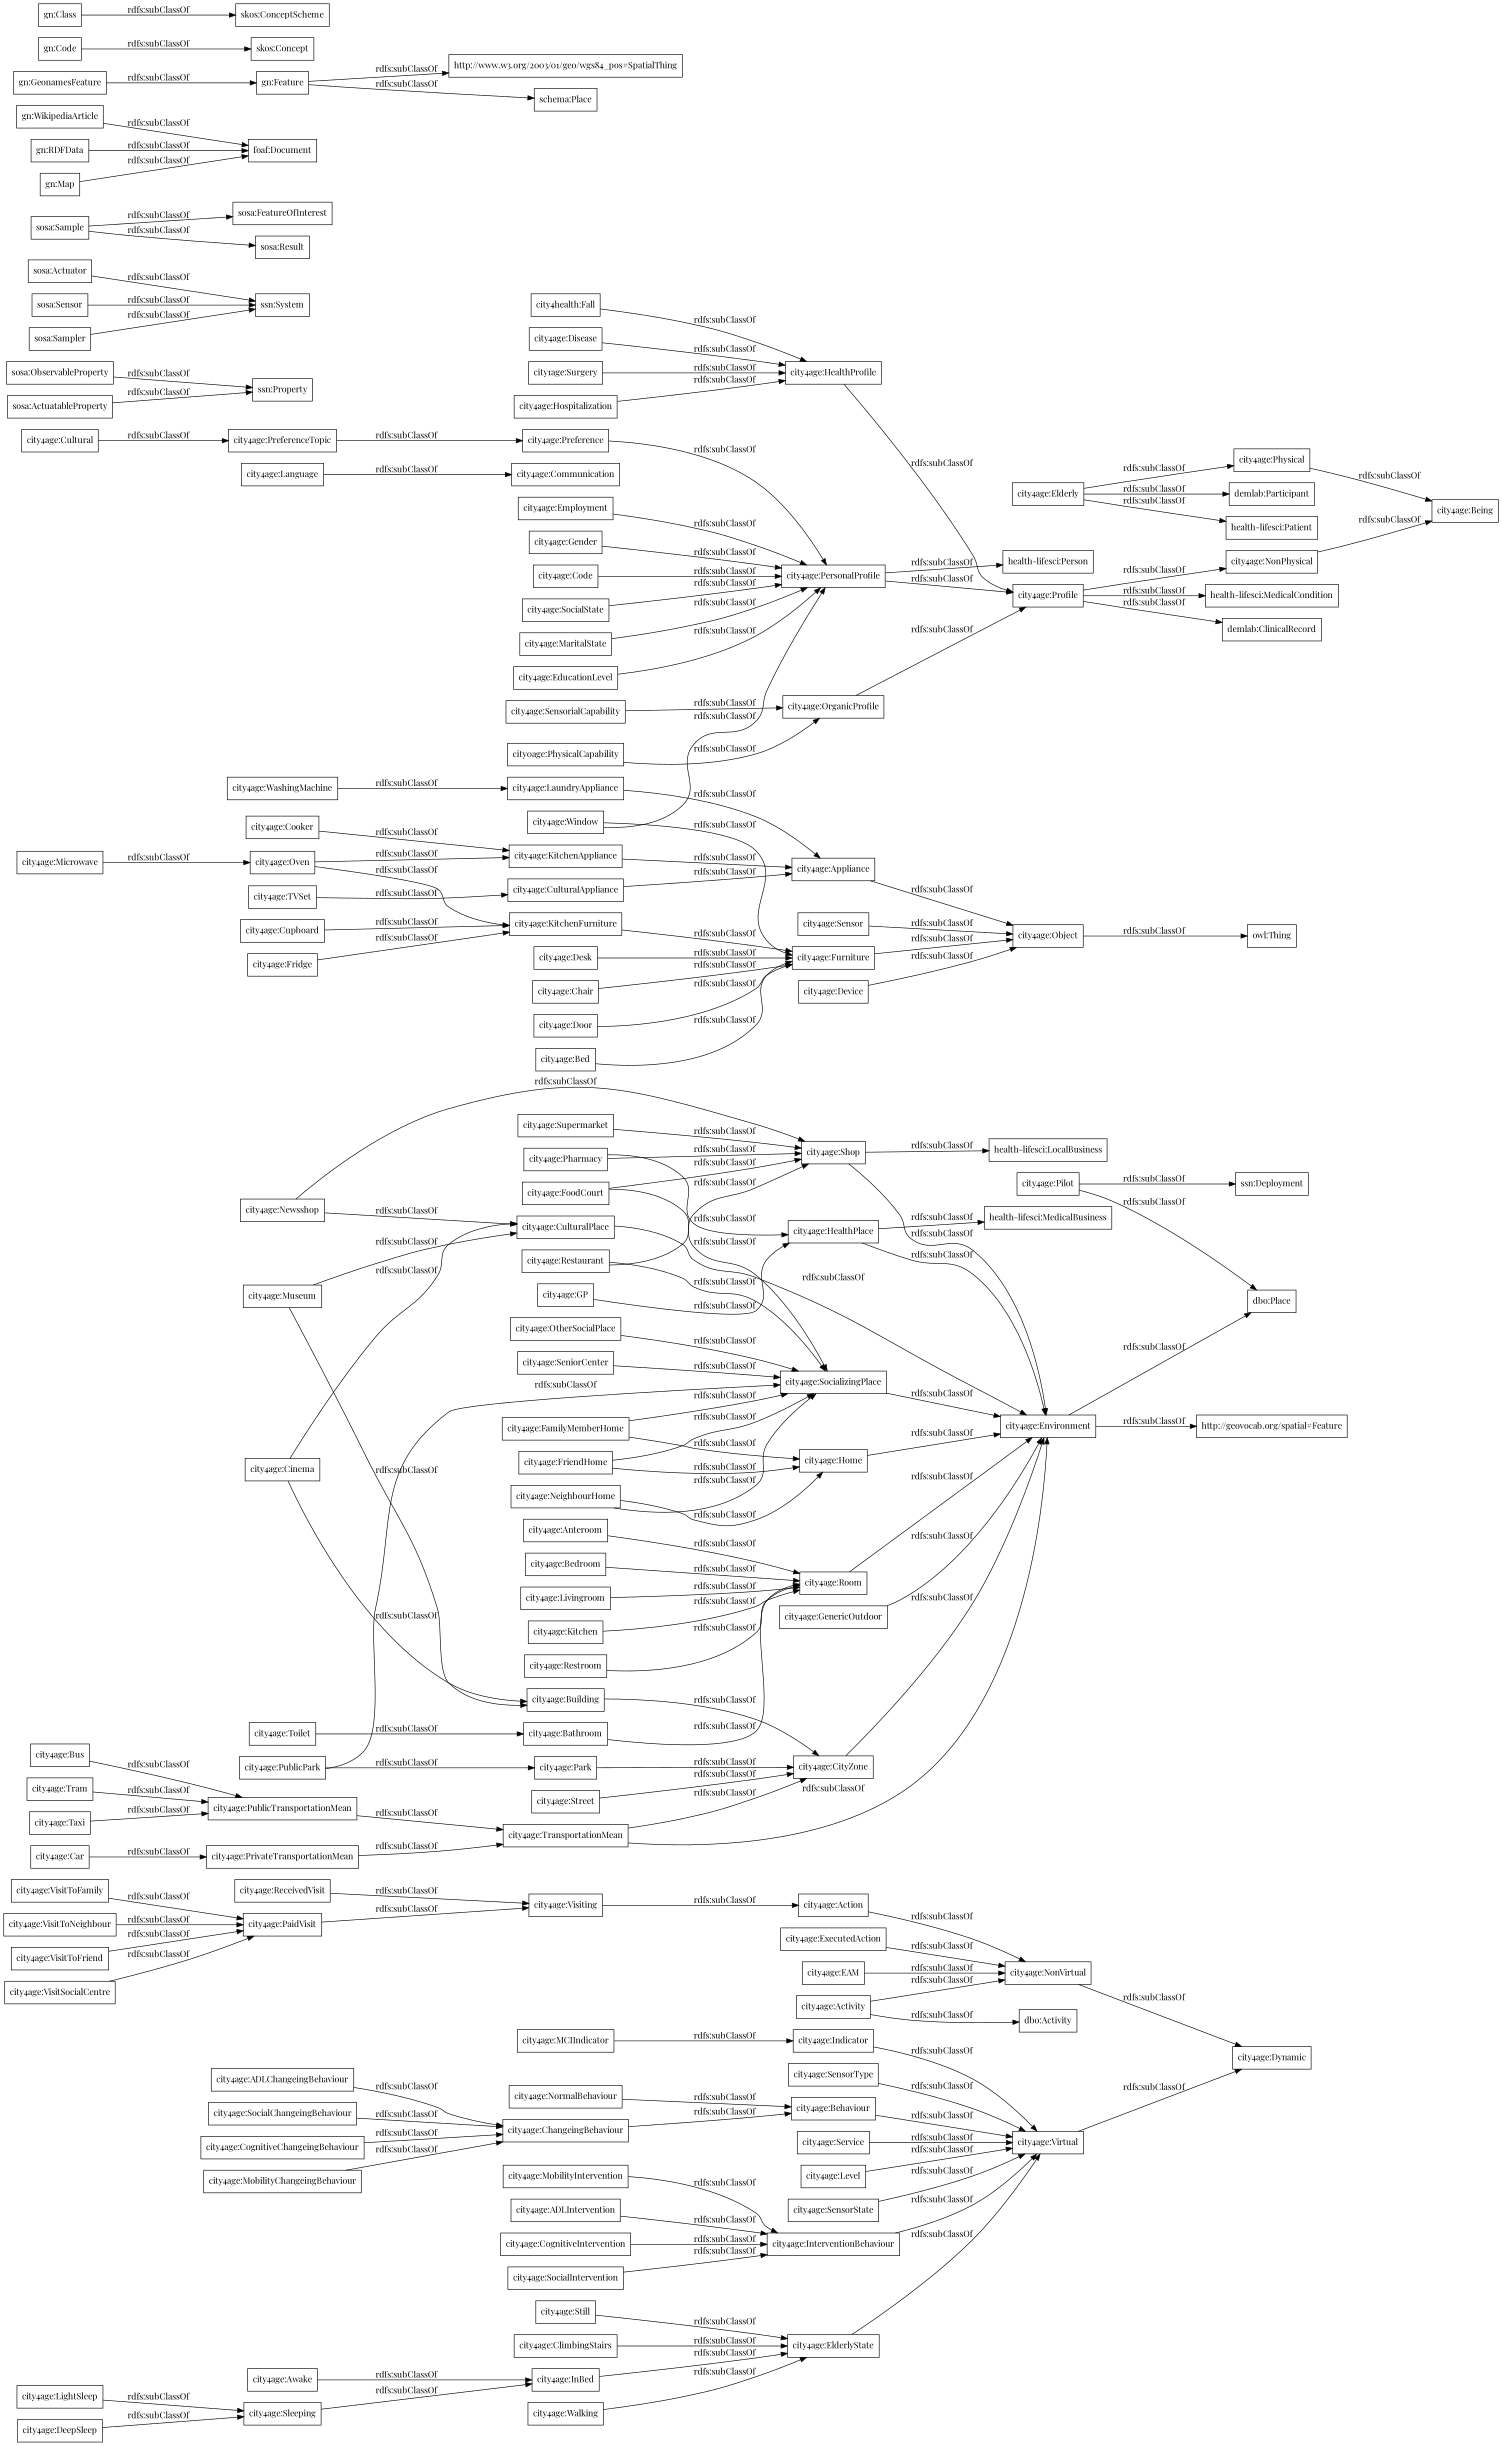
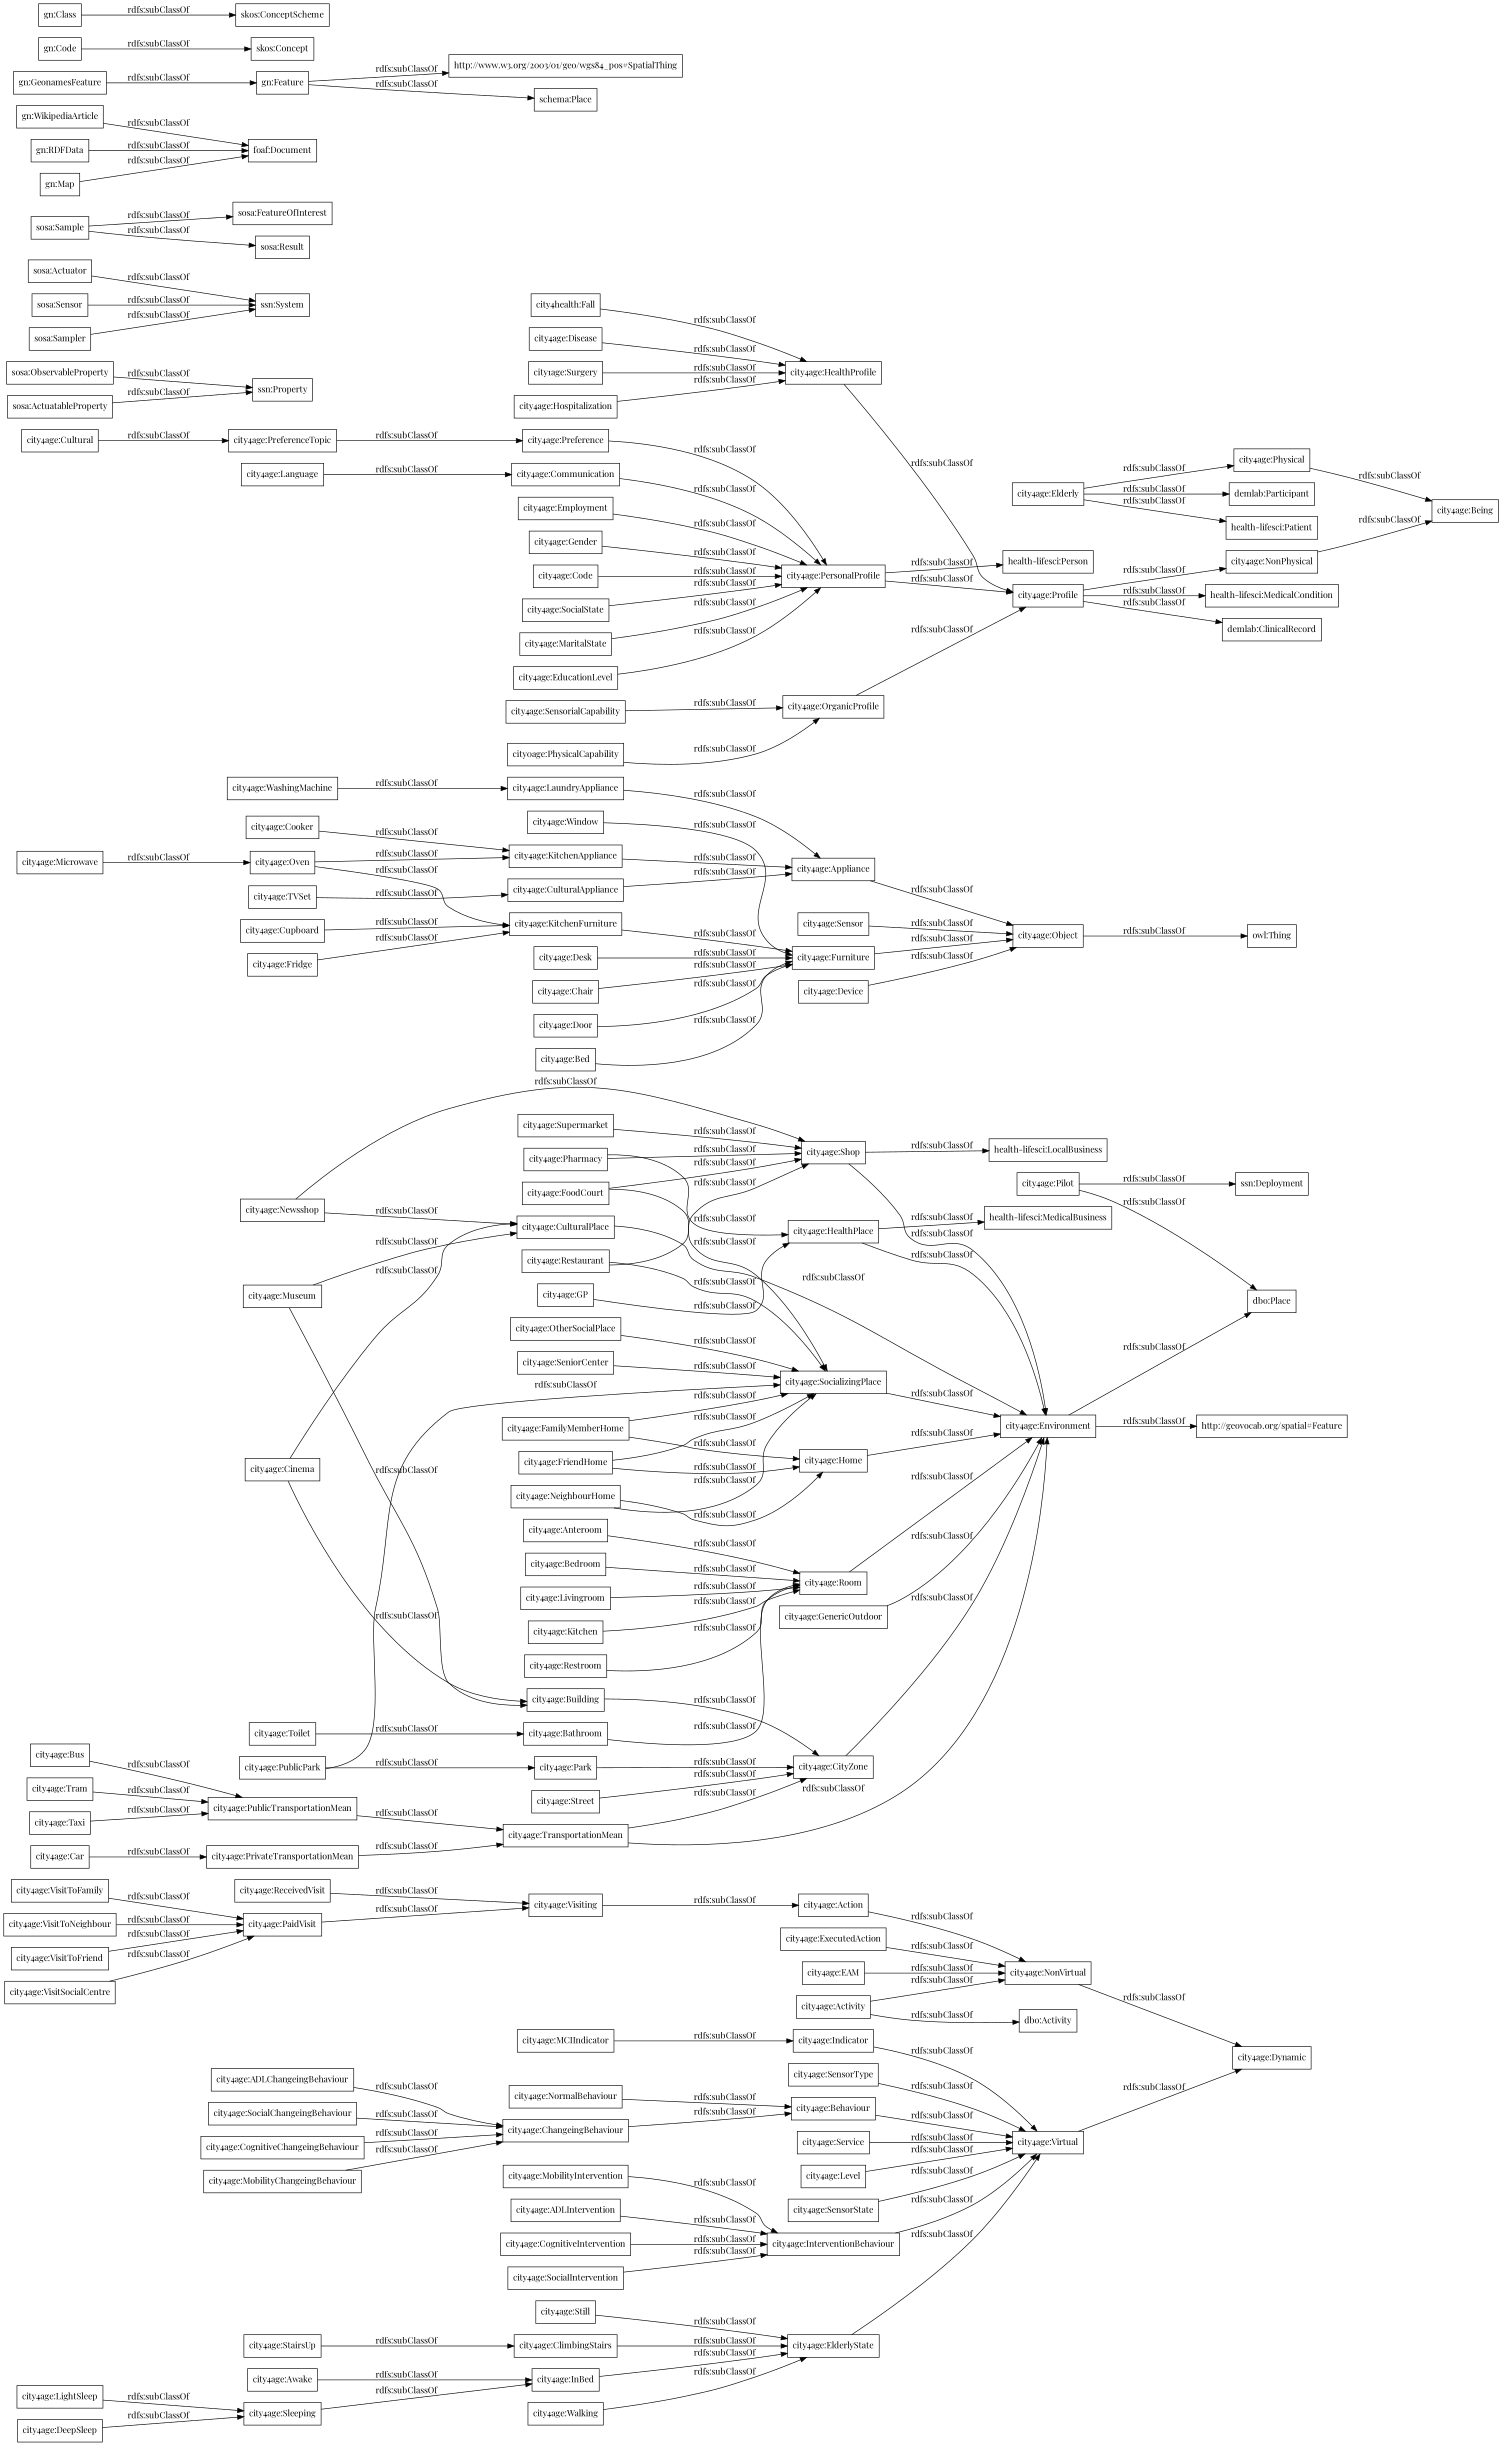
edge "city4age:Window" -> "city4age:PersonalProfile": now "city4age:Communication" -> "city4age:PersonalProfile"
node "city4age:StairsUp": added
